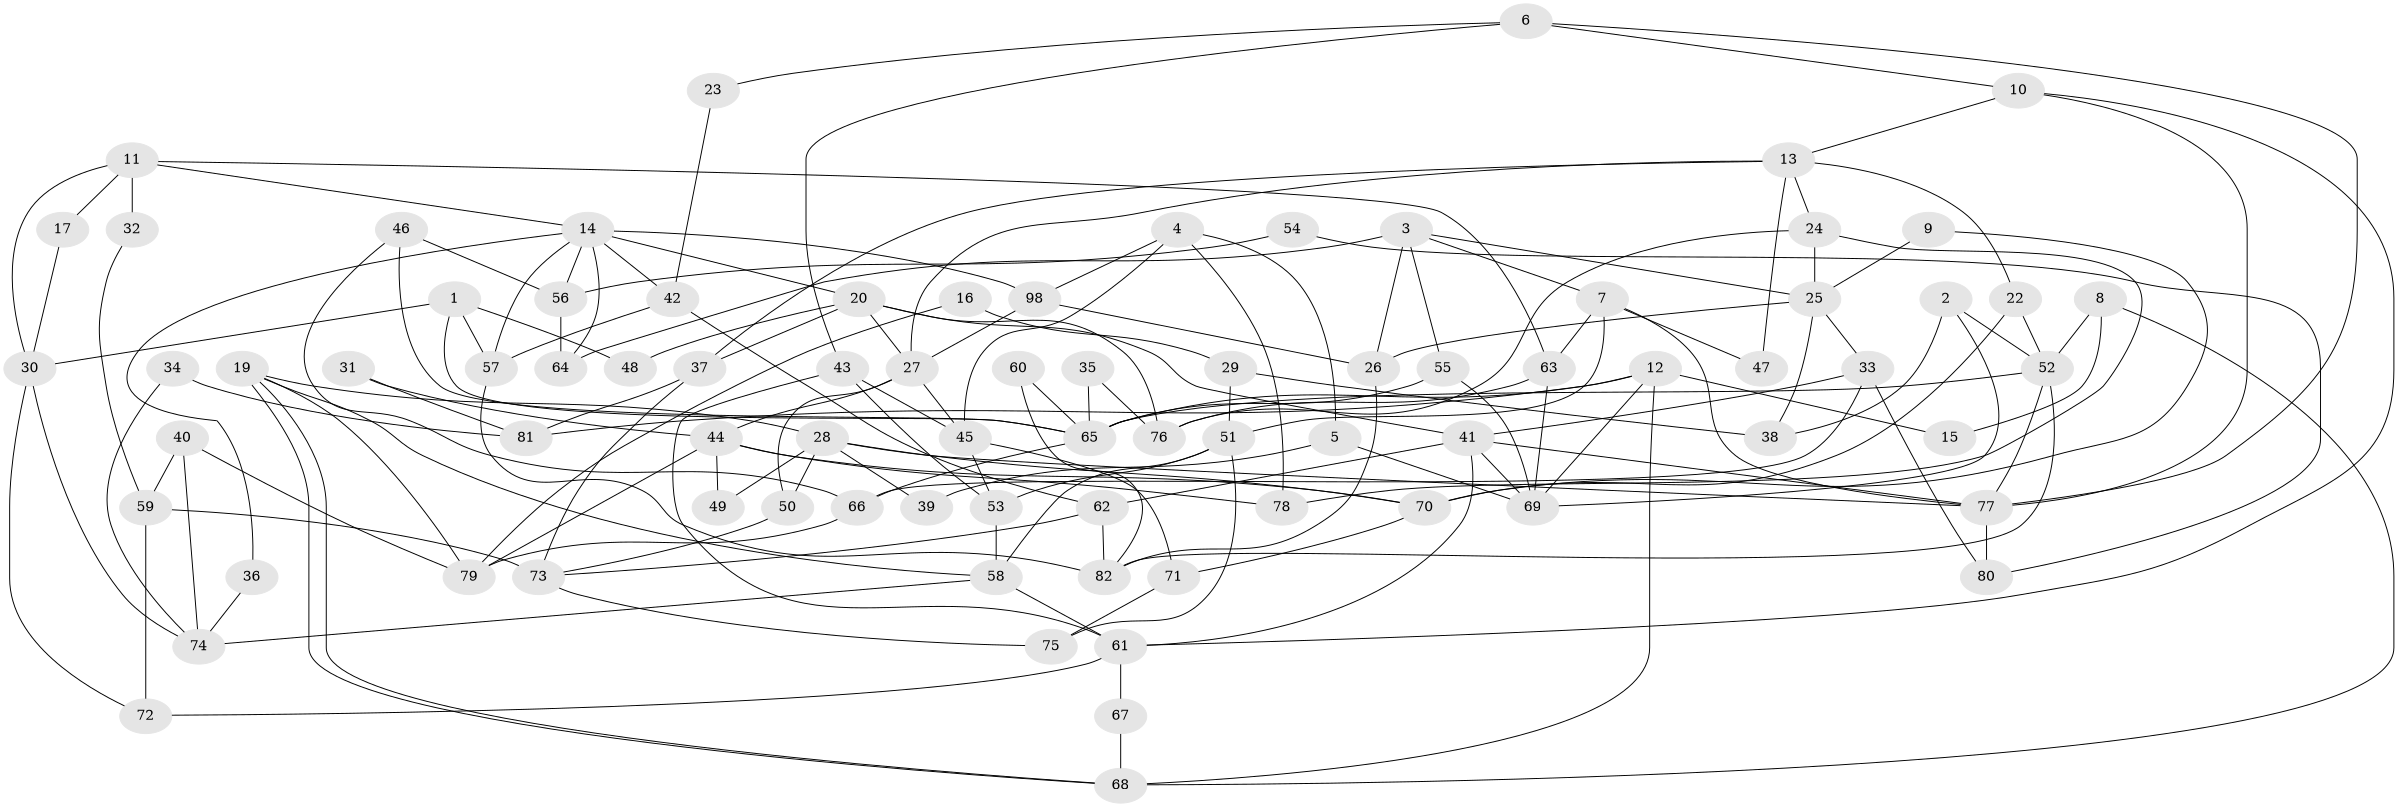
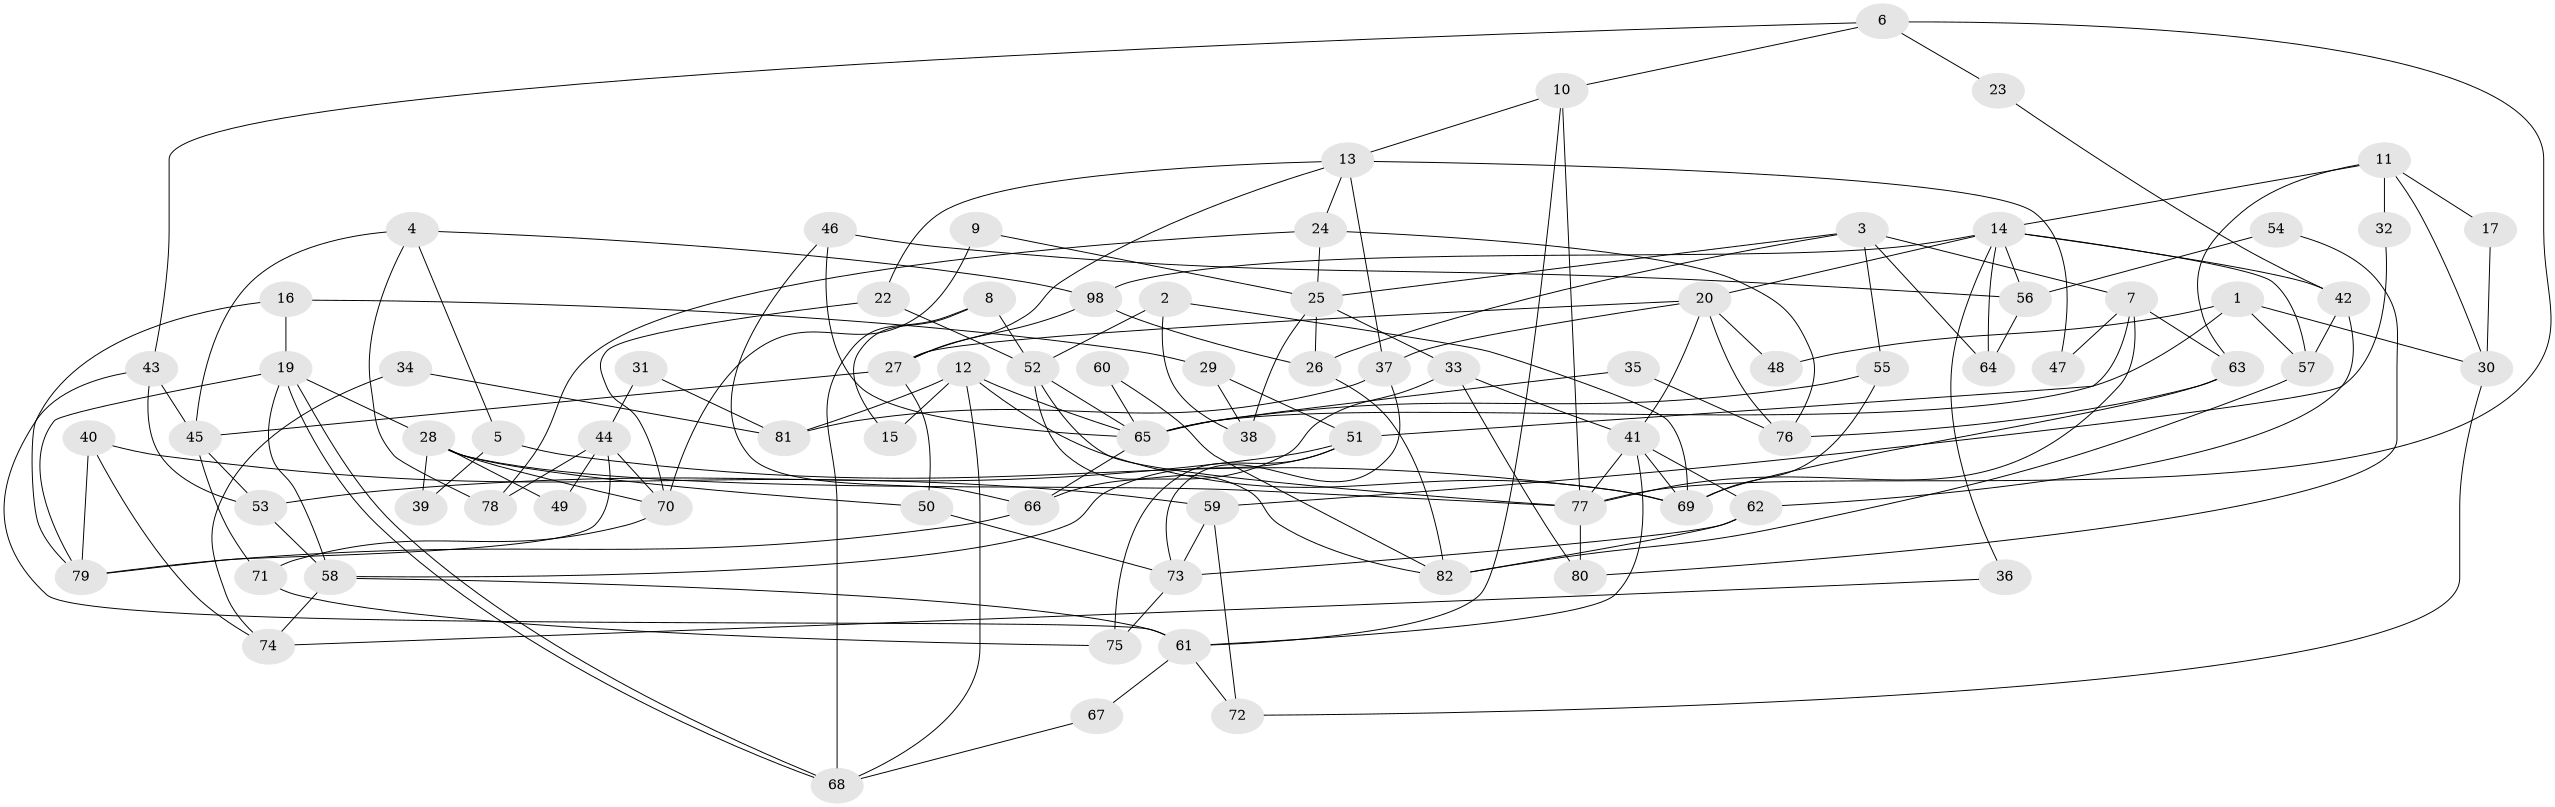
edge "16" -- "19": added
edge "27" -- "44": removed
edge "30" -- "74": removed
